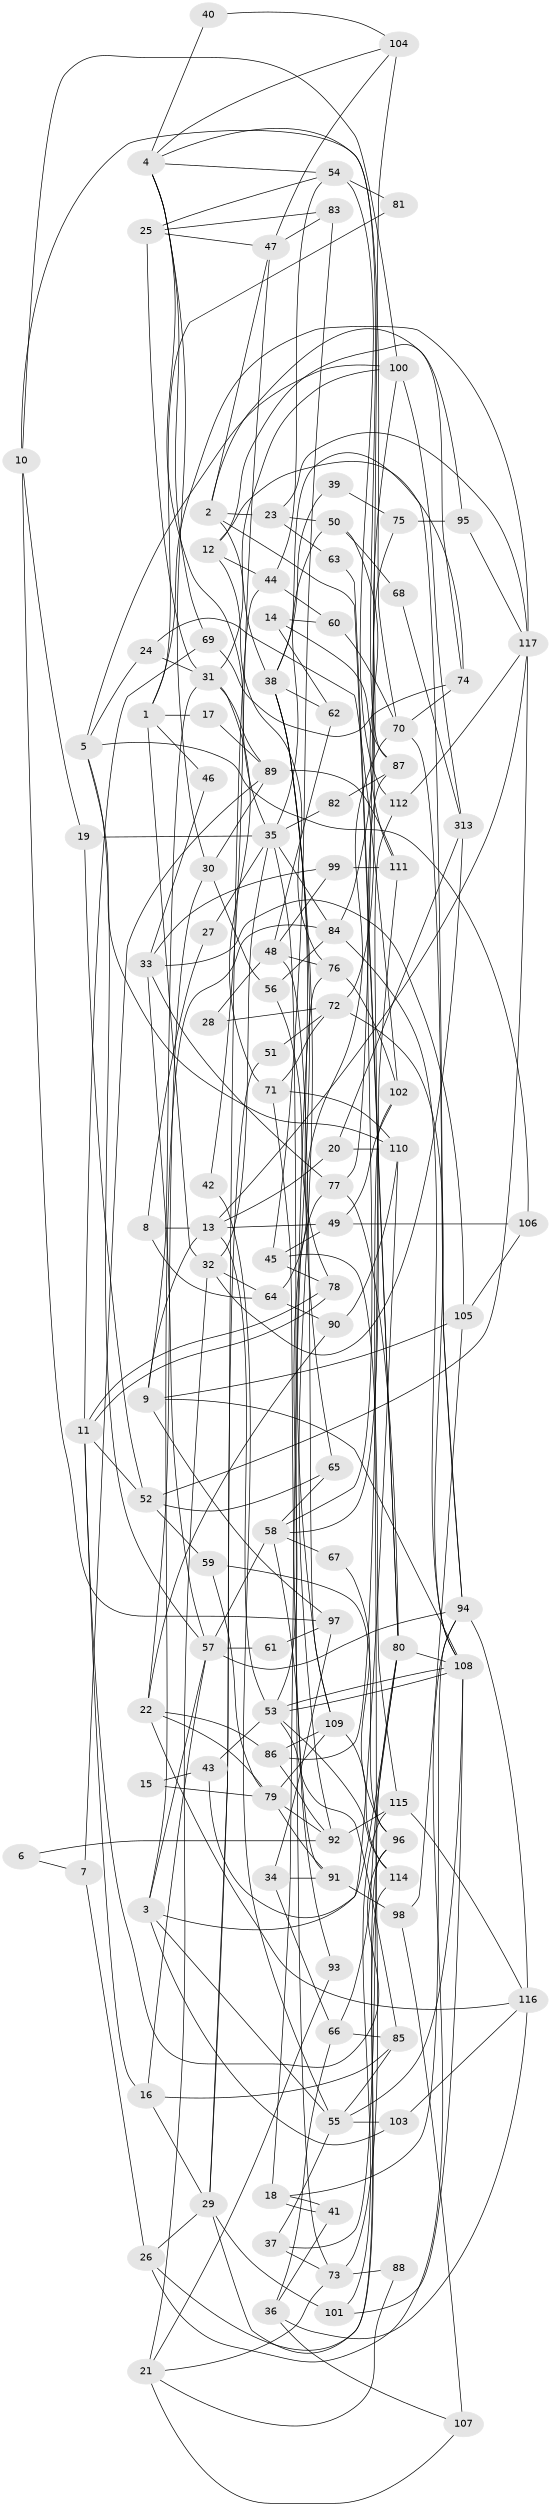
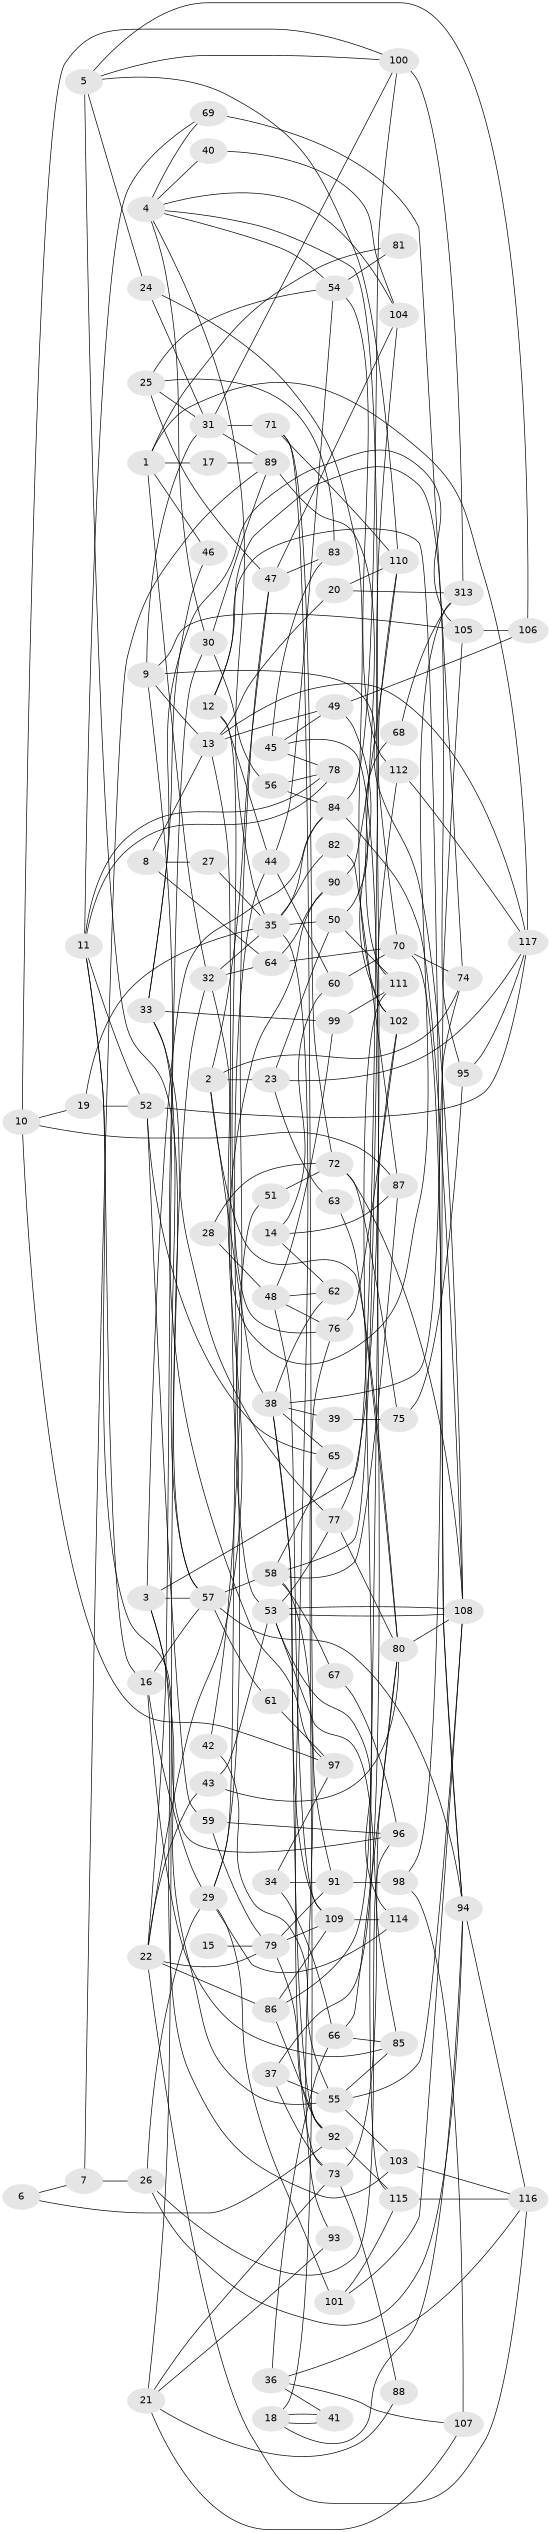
edge "43" -- "15": now "43" -- "22"
